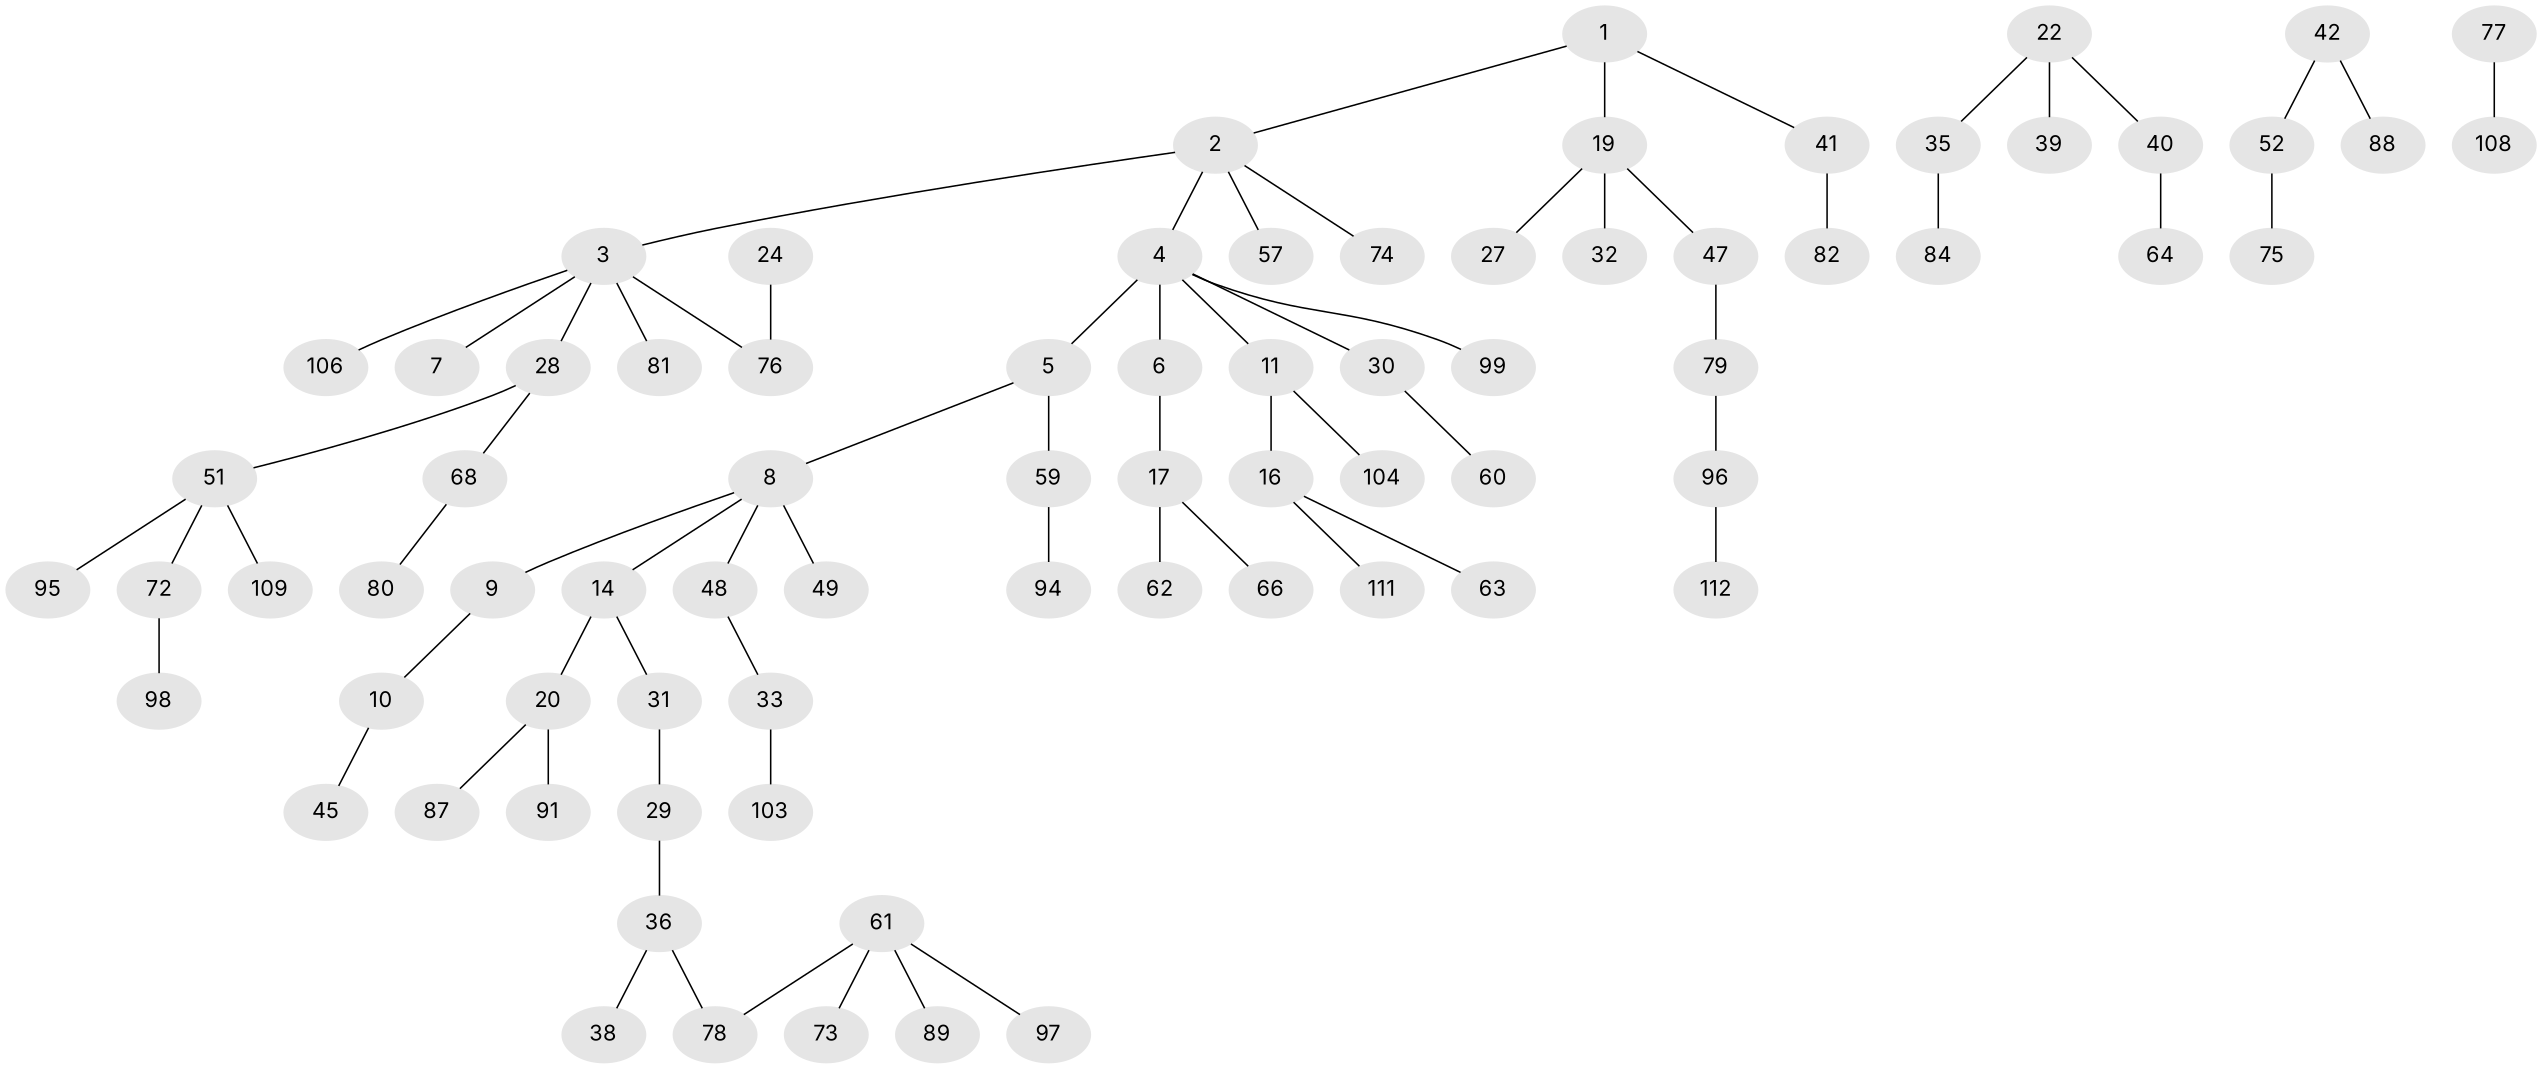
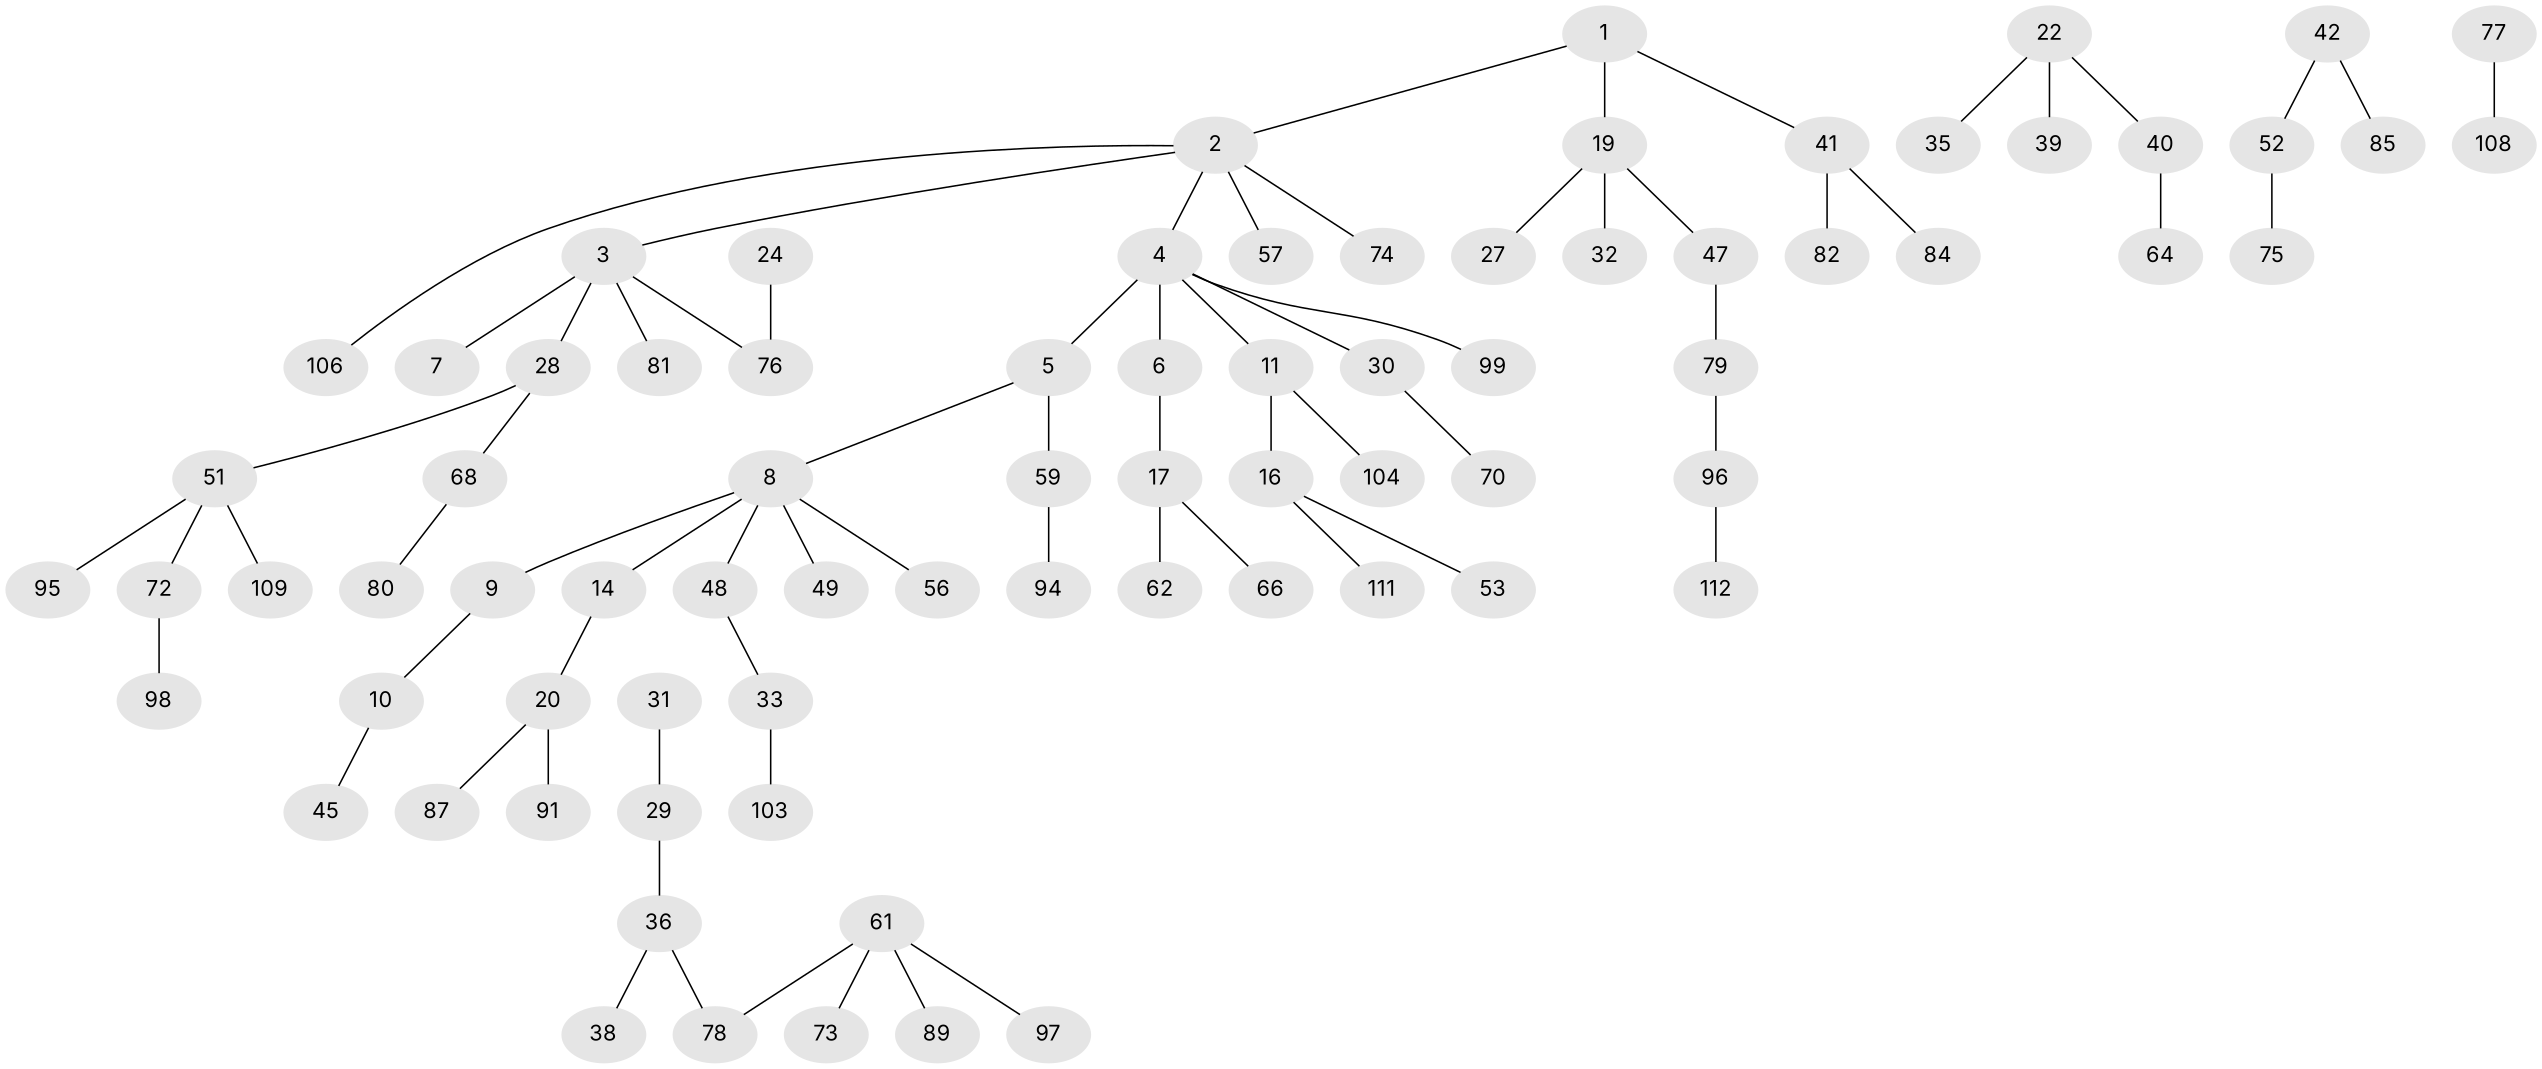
node "88": label "88" -> "85"
edge "35" -- "84": now "41" -- "84"
edge "3" -- "106": now "2" -- "106"
node "60": label "60" -> "70"
node "56": added
node "63": label "63" -> "53"
edge "14" -- "31": removed
